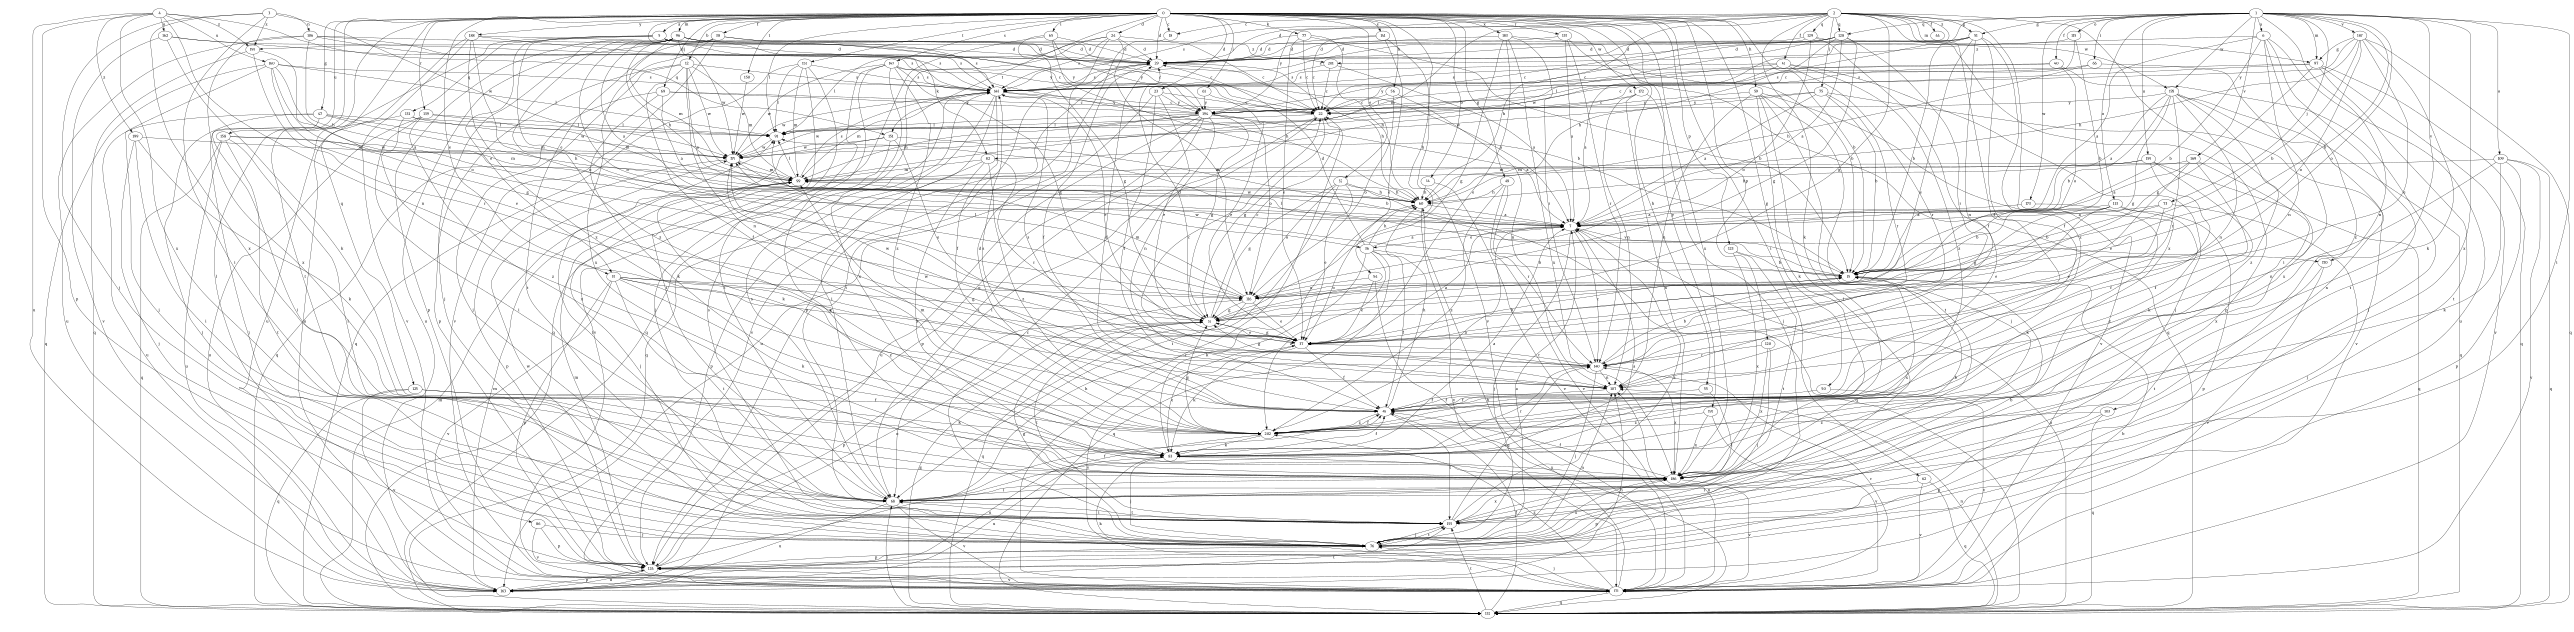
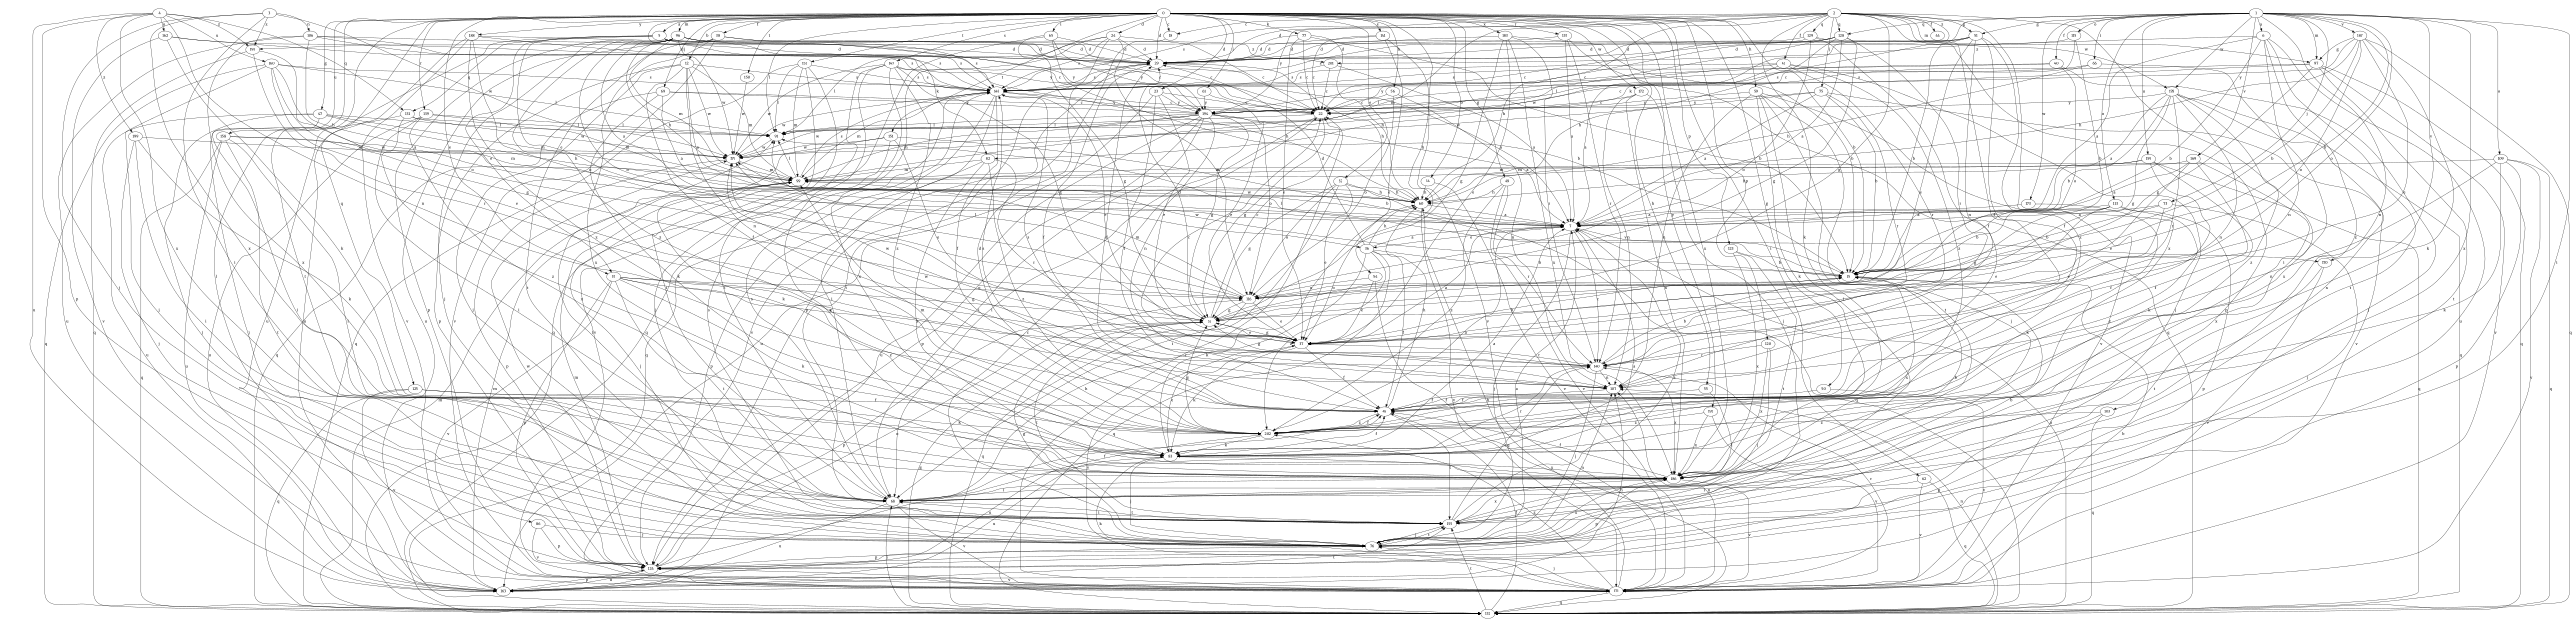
edge "4" -> "151": now "4" -> "131"
